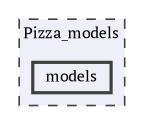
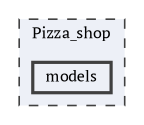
cluster "Pizza_models": label "Pizza_models" -> "Pizza_shop"
